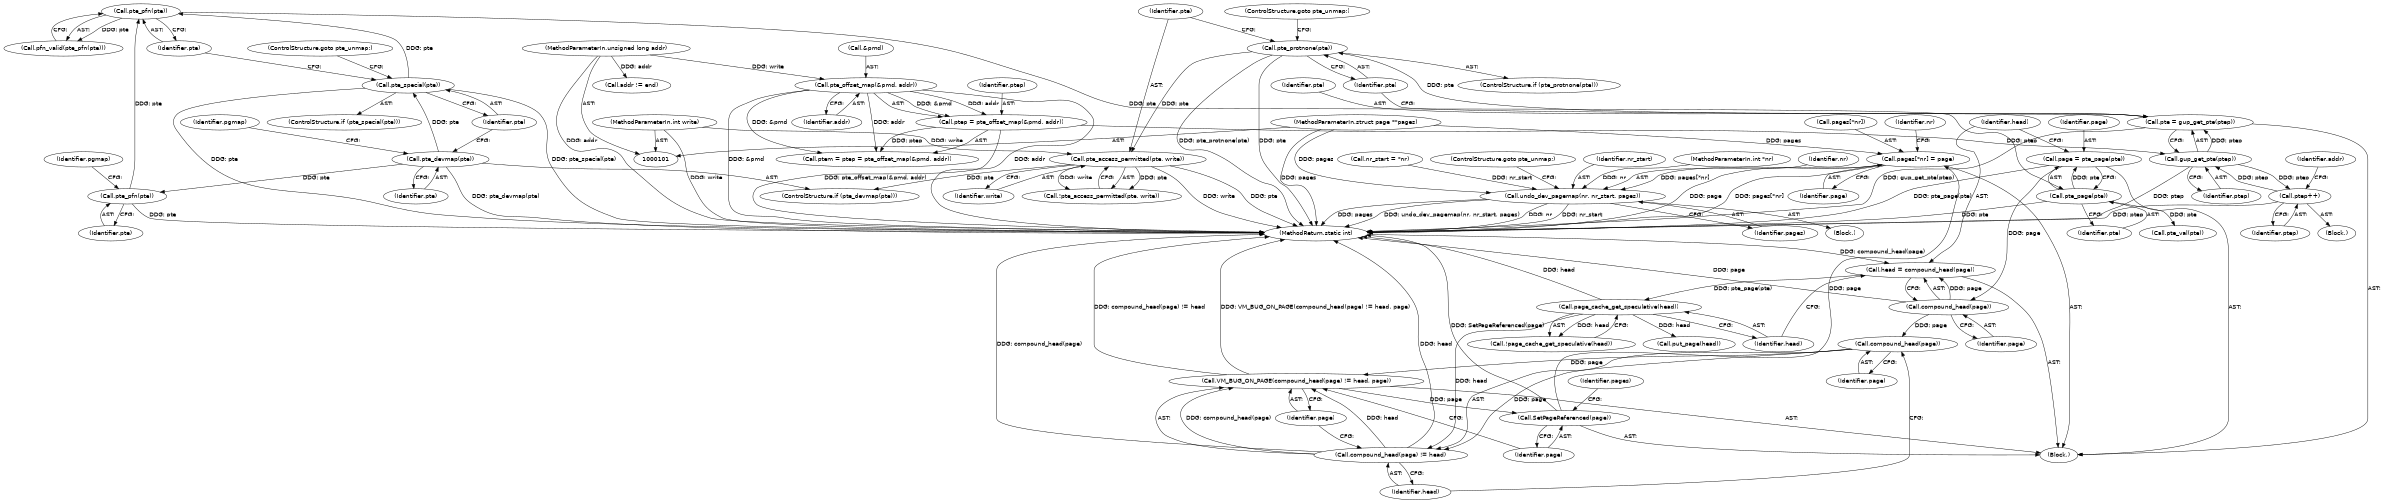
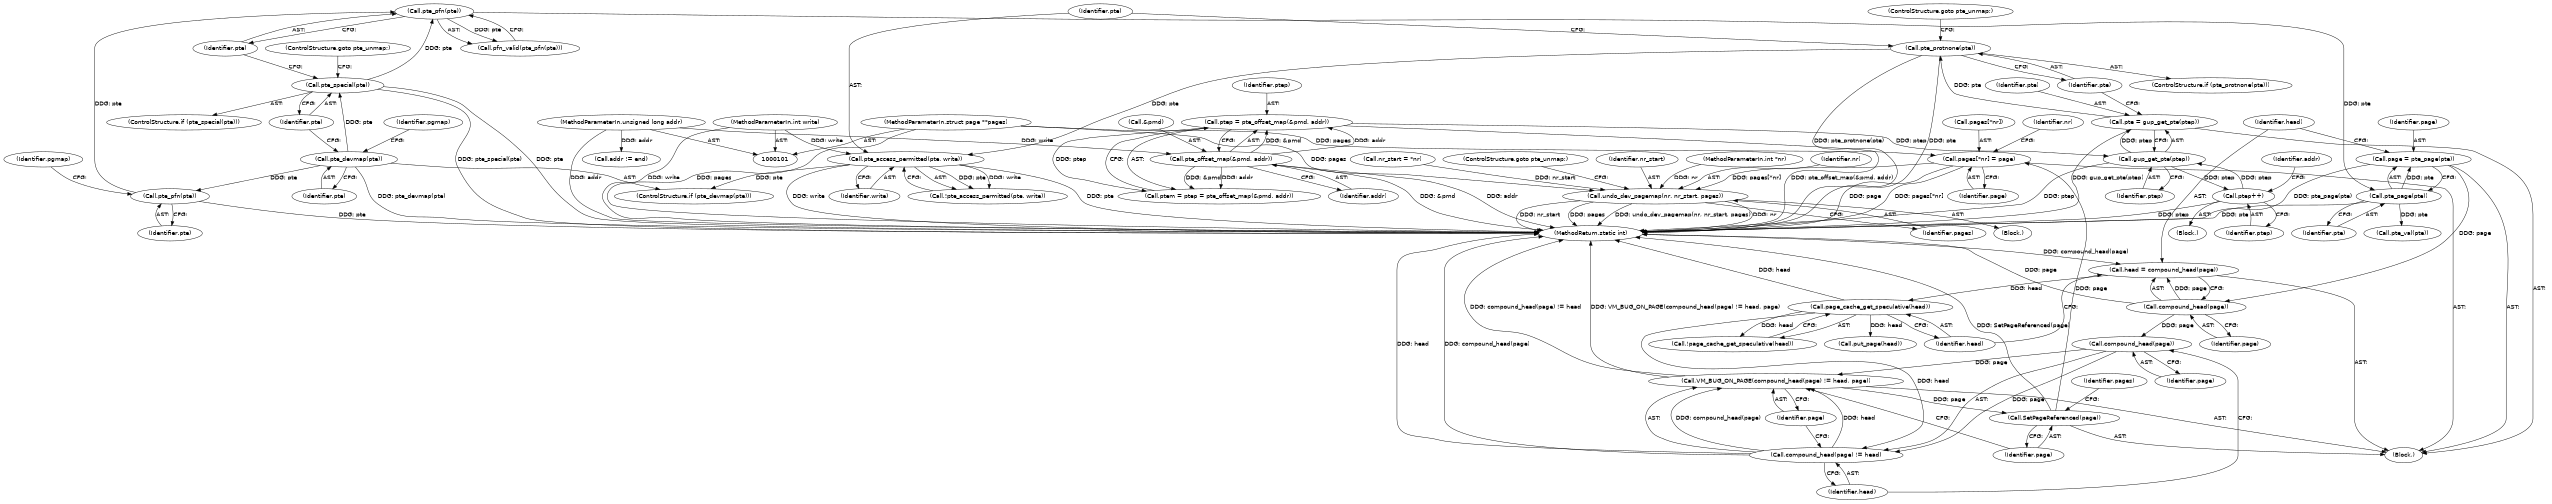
edge "(Call,ptep = pte_offset_map(&pmd, addr))" -> "(Call,pte_offset_map(&pmd, addr))": added, label "CFG:"
edge "(Call,ptem = ptep = pte_offset_map(&pmd, addr))" -> "(Call,ptep = pte_offset_map(&pmd, addr))": added, label "CFG:"
edge "(Call,head = compound_head(page))" -> "(Call,page_cache_get_speculative(head))": label "DDG: pte_page(pte)" -> "DDG: head"
